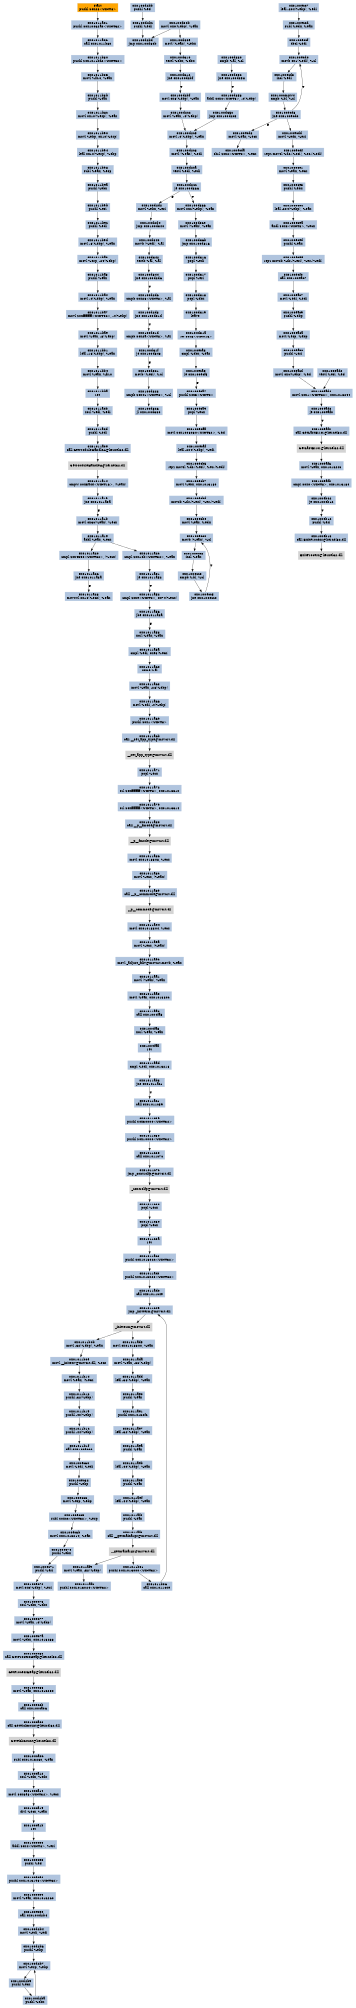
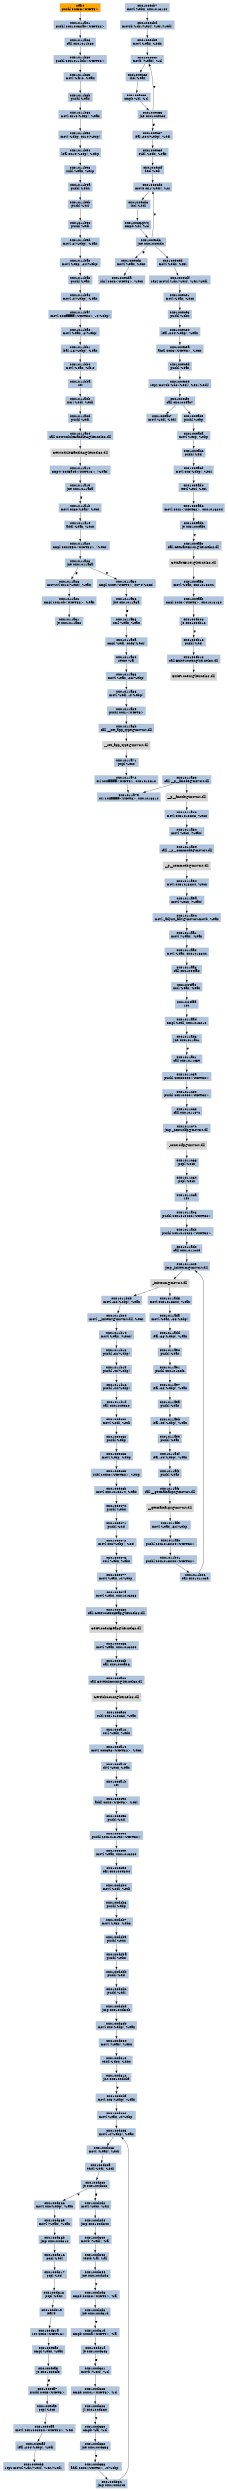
edge "0x0100d30b movl 0xc(%ebp), %eax" -> "0x0100d2bd jmp 0x0100d30b": reversed
edge "0x0100ecc5 jne 0x0100ecc0" -> "0x0100ecc7 leal -204(%ebp), %edi": added, label "F"
edge "0x0100eac7 movl %edi, %edi" -> "0x0100eac9 pushl %ebp": now "0x0100ecf0 call 0x0100eac7" -> "0x0100eac9 pushl %ebp"
edge "0x0100eacd movl 0xc(%ebp), %esi" -> "0x0100ead2 movl $0x1<UINT32>, 0x01013244": now "0x0100eacd movl 0xc(%ebp), %esi" -> "0x0100ead0 testl %esi, %esi"
edge "0x0100ecb5 repz movsl %ds:(%esi), %es:(%edi)" -> "0x0100ecb7 movl %ebx, 0x01013180": removed
edge "0x01011a1e addl %eax, %ecx" -> "0x01011a2c cmpl $0x10b<UINT32>, %eax": now "0x01011a28 movzwl 0x18(%ecx), %eax" -> "0x01011a2c cmpl $0x10b<UINT32>, %eax"
edge "0x01011a31 je 0x01011a52" -> "0x01011a52 cmpl $0xe<UINT8>, 0x74(%ecx)": now "0x01011a26 jne 0x01011a3a" -> "0x01011a52 cmpl $0xe<UINT8>, 0x74(%ecx)"
edge "0x01011a79 orl $0xffffffff<UINT8>, 0x01013314" -> "0x01011a80 call __p__fmode@msvcrt.dll": reversed
edge "__getmainargs@msvcrt.dll" -> "0x01011b01 pushl $0x1013000<UINT32>": now "0x01011afc pushl $0x1013024<UINT32>" -> "0x01011b01 pushl $0x1013000<UINT32>"
edge "0x0100d2ba pushl %ebx" -> "0x0100d2b7 movl %esp, %ebp": now "0x0100d2ba pushl %ebx" -> "0x0100d2bb pushl %esi"
edge "0x0100d326 jl 0x0100d330" -> "0x0100d330 cmpb %al, %cl": added, label "T"
